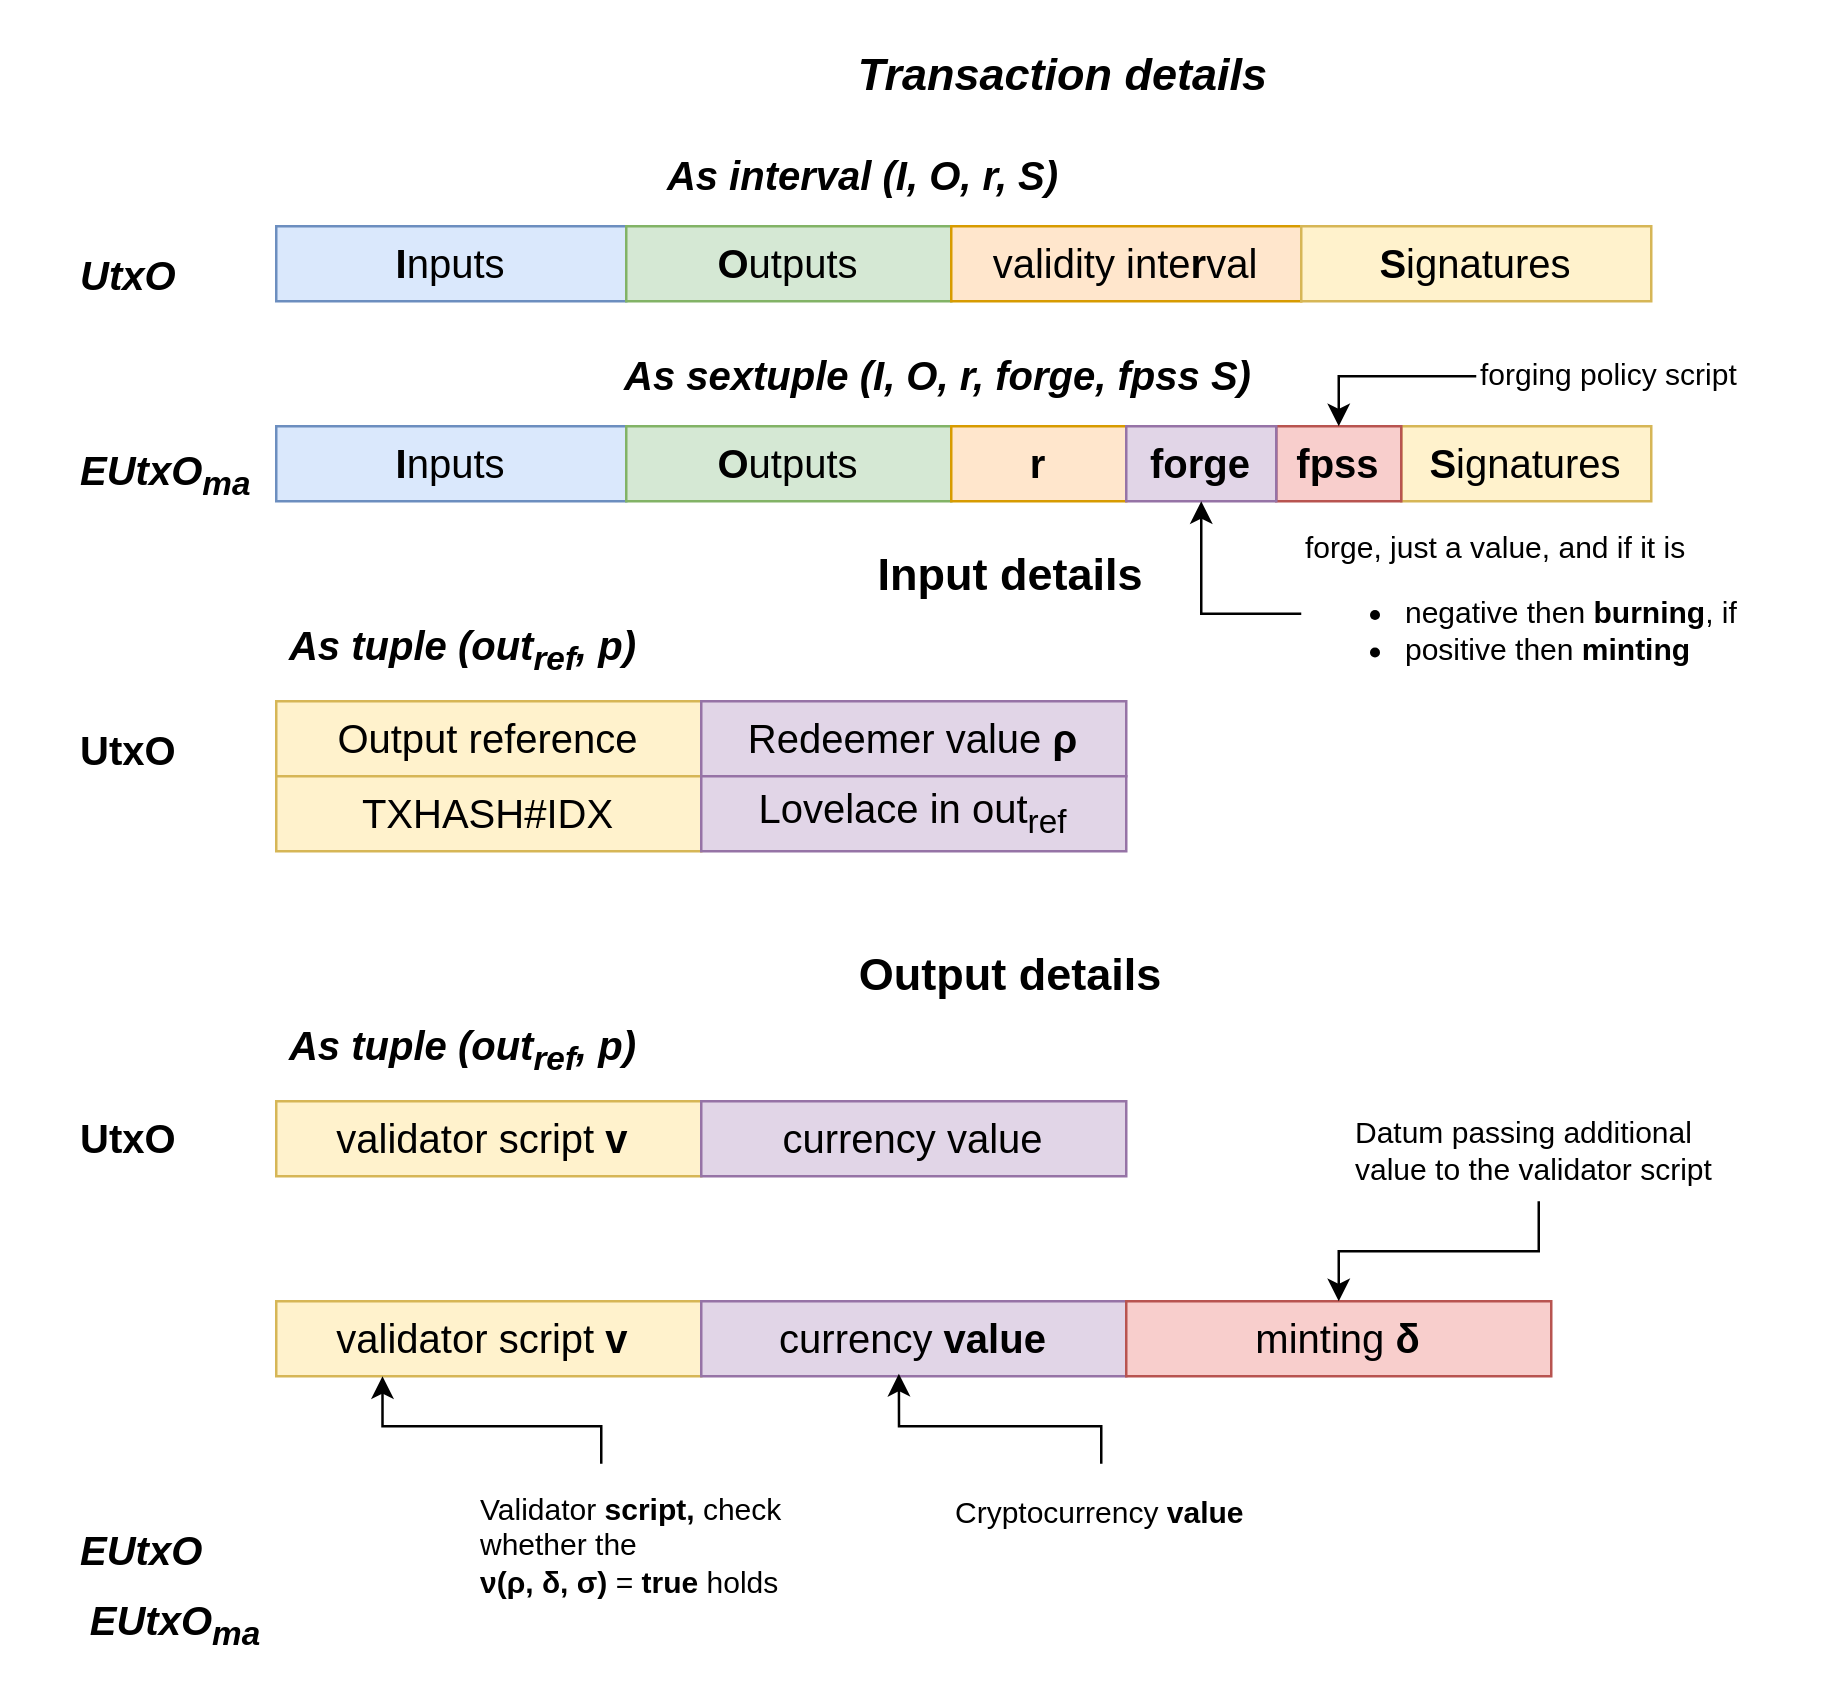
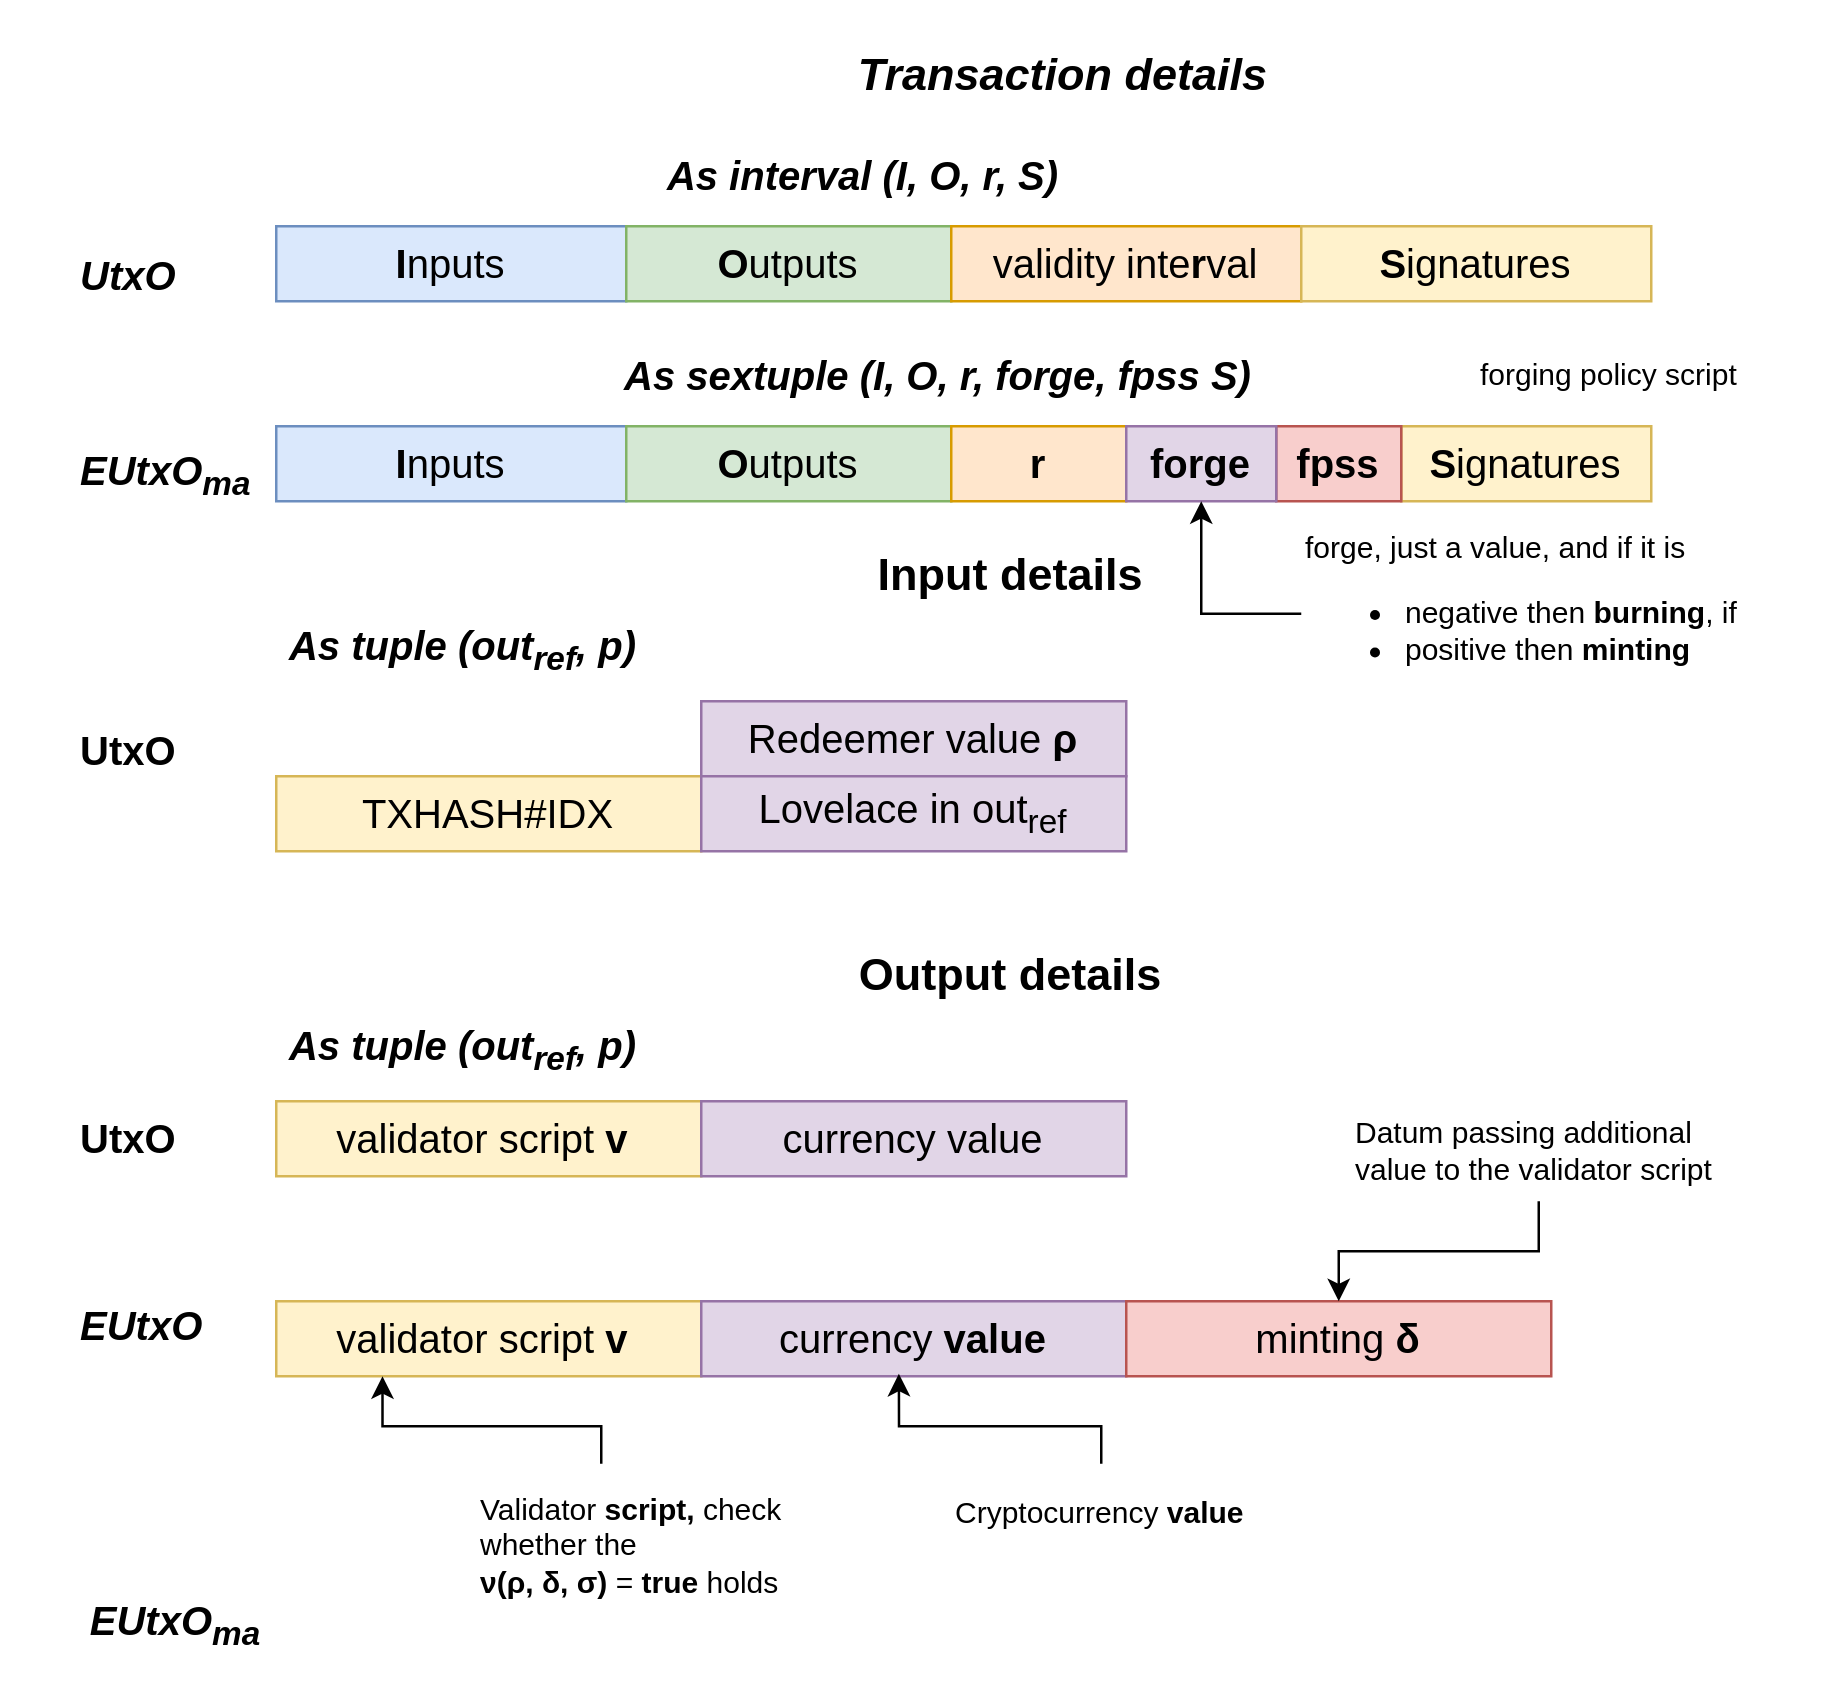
edge "forging policy script" -> "fpss": removed
node "Output reference": removed
node "EUtxO": moved (176, 1551) -> (176, 1326)
